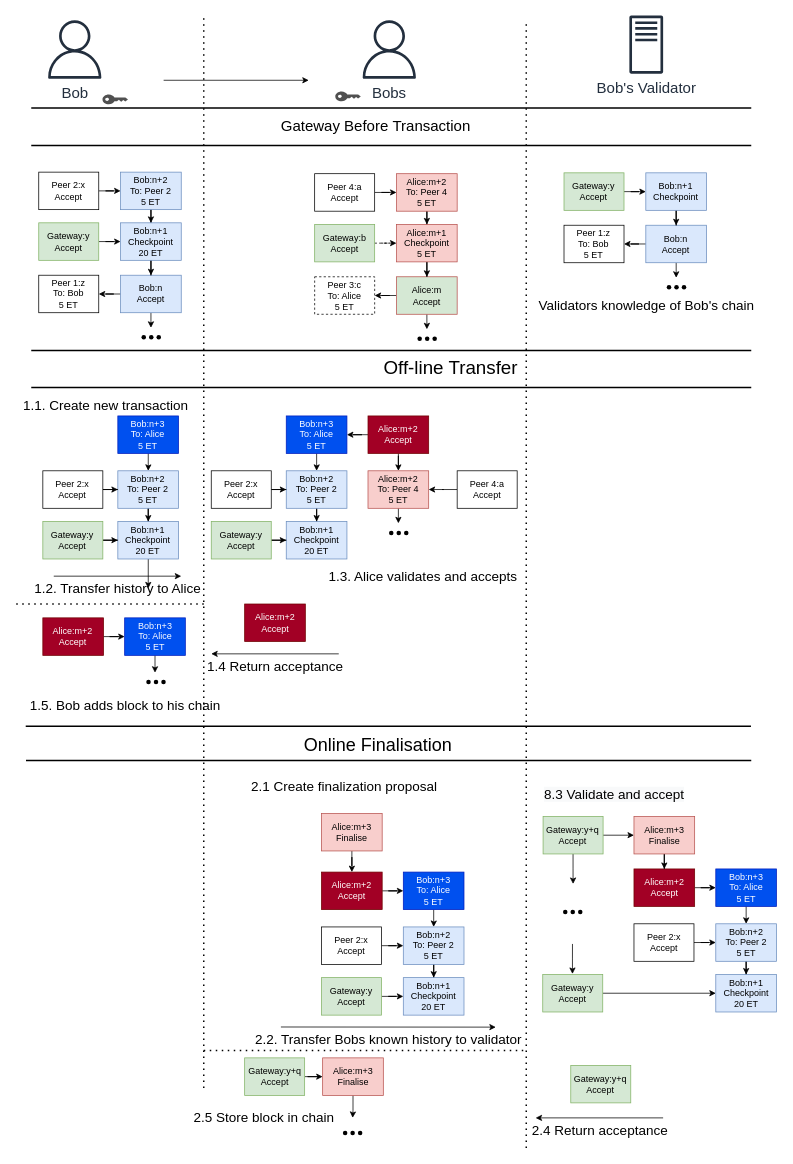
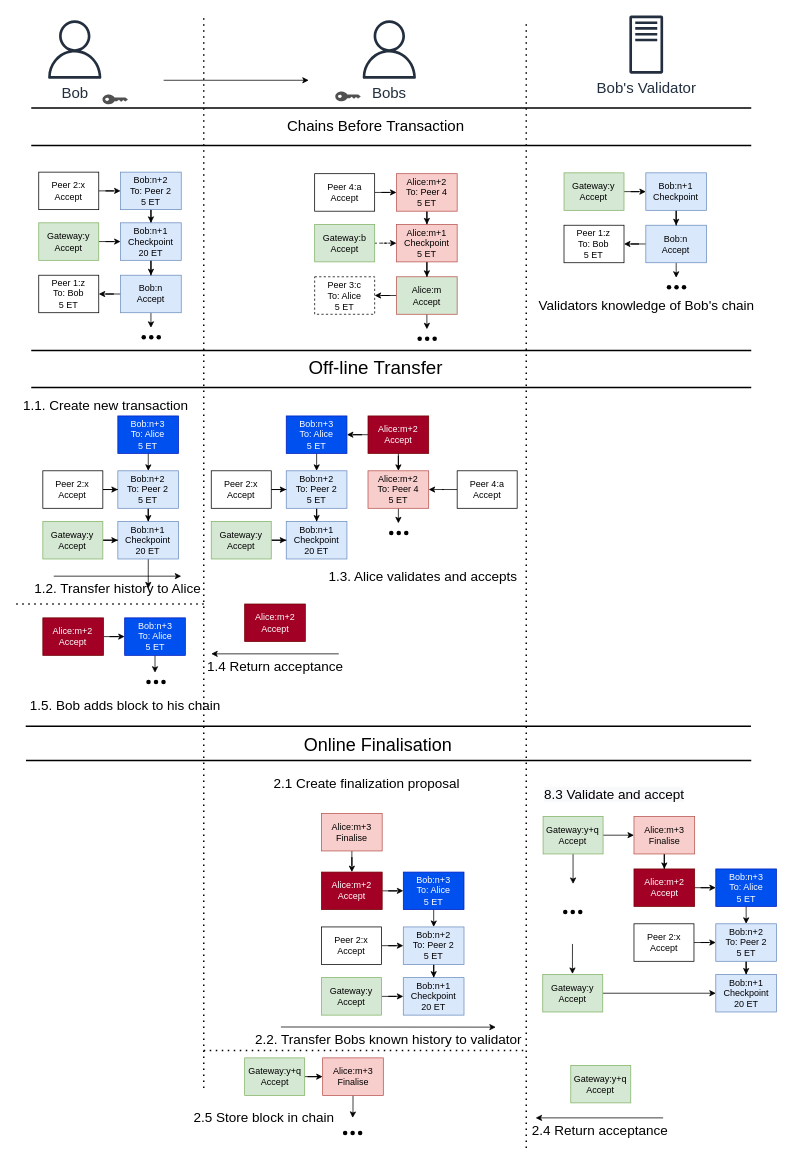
node "Gateway Before Transaction": label "Gateway Before Transaction" -> "Chains Before Transaction"
node "Off-line Transfer": moved (451, 367) -> (376, 367)
node "2.1 Create finalization proposal": moved (344, 787) -> (366, 784)
